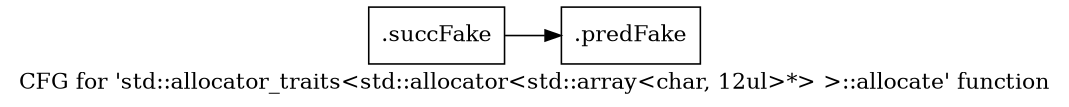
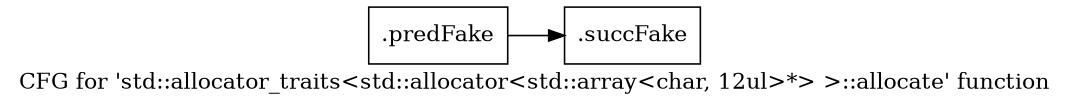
edge ".succFake" -> ".predFake": reversed
